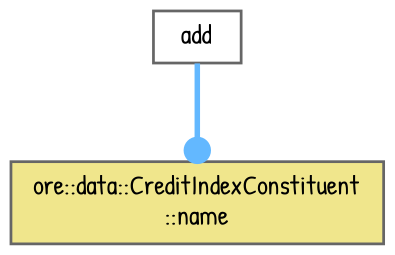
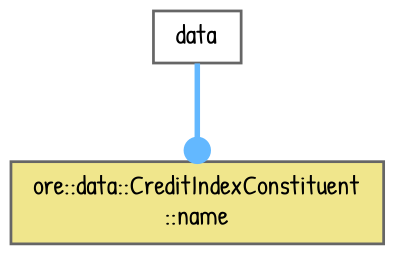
node "add": label "add" -> "data"
